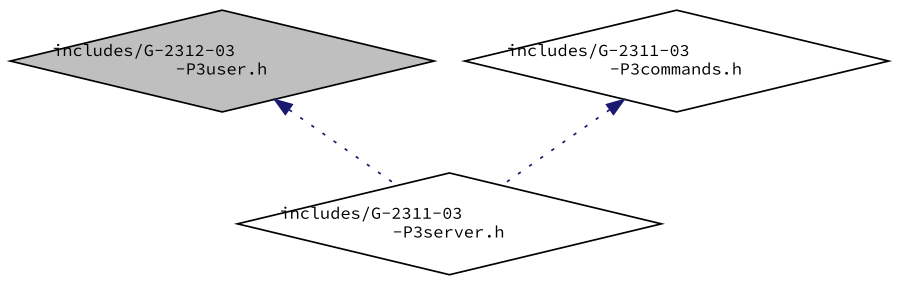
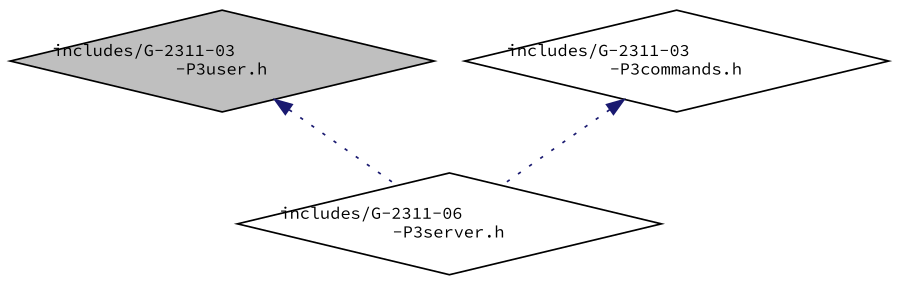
node "includes/G-2312-03 -P3user.h": label "includes/G-2312-03 -P3user.h" -> "includes/G-2311-03 -P3user.h"
node "includes/G-2311-03 -P3server.h": label "includes/G-2311-03 -P3server.h" -> "includes/G-2311-06 -P3server.h"
